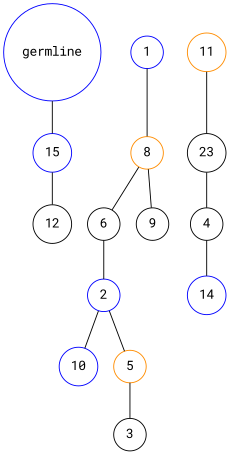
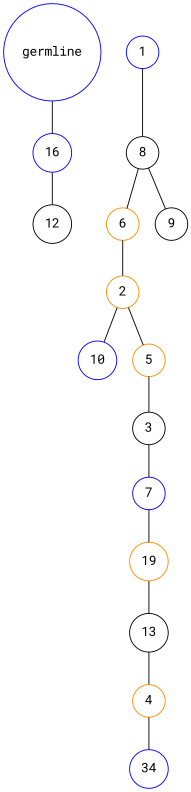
node "11": label "11" -> "19"
node "15": label "15" -> "16"
node "8": color darkorange -> black
node "23": label "23" -> "13"
node "6": color black -> darkorange
node "4": color black -> darkorange
node "2": color blue -> darkorange
node "14": label "14" -> "34"
node "7": added
